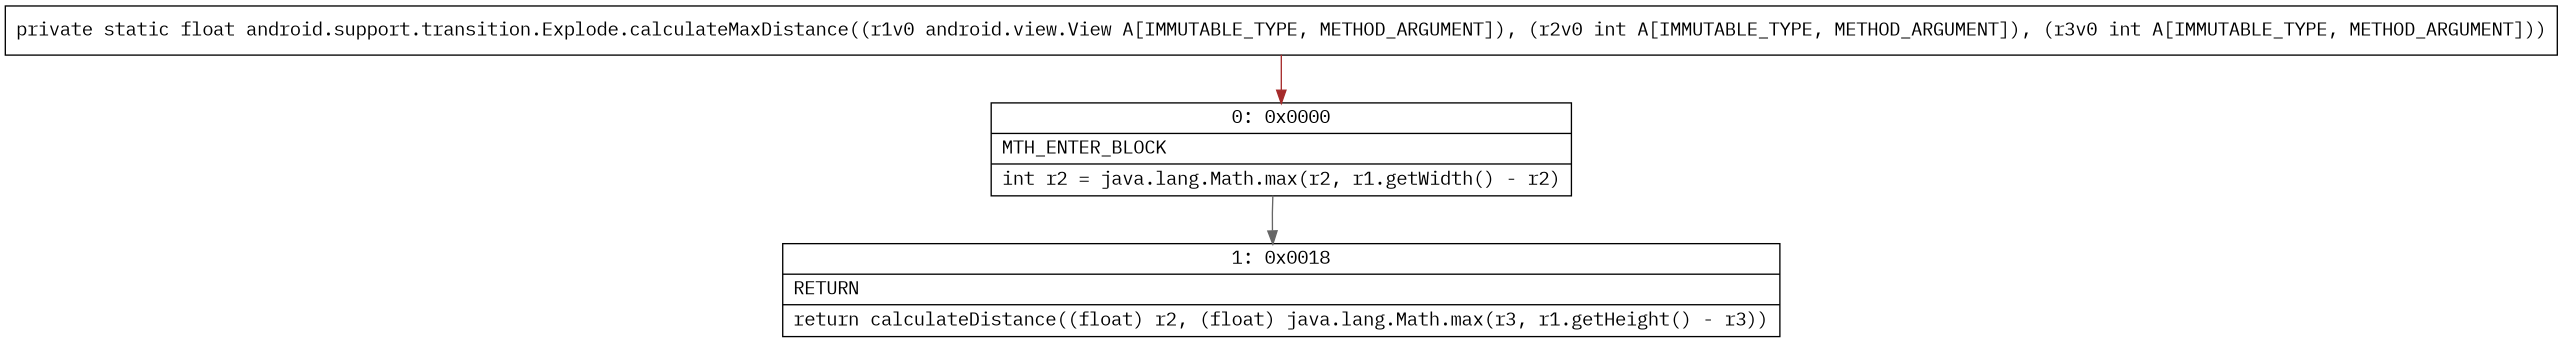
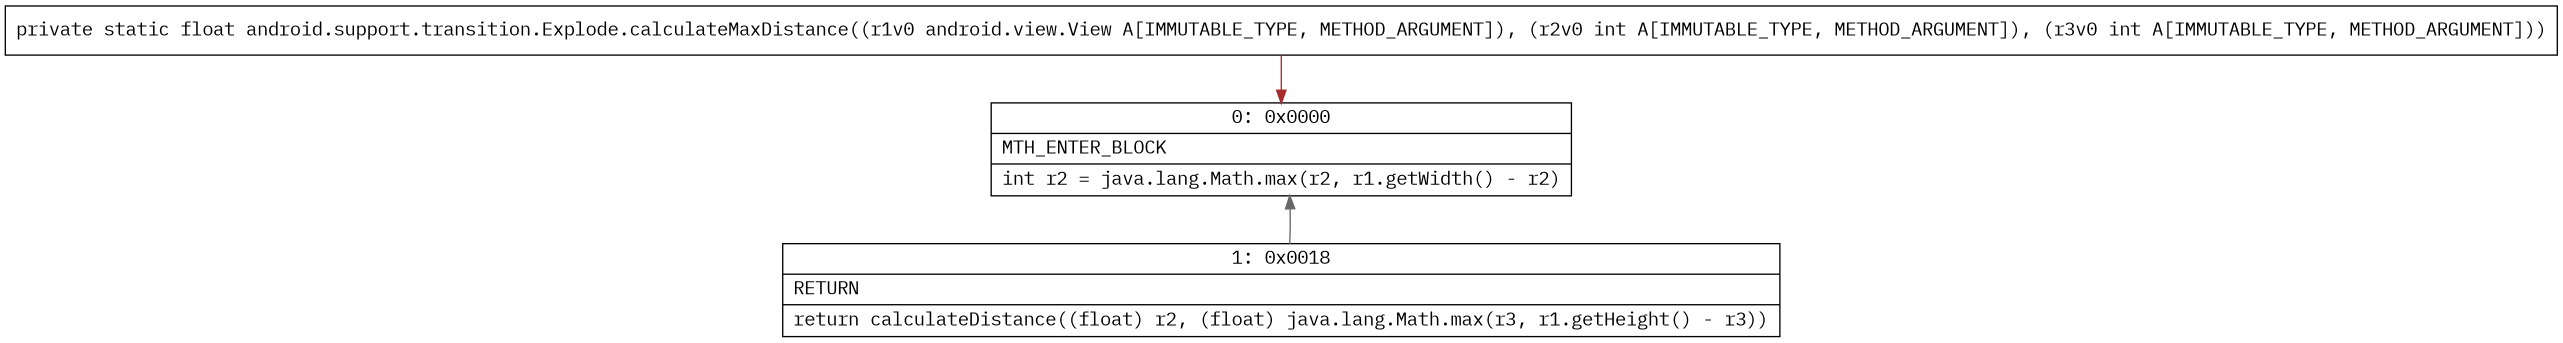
edge "0: 0x0000" -> "1: 0x0018": reversed
